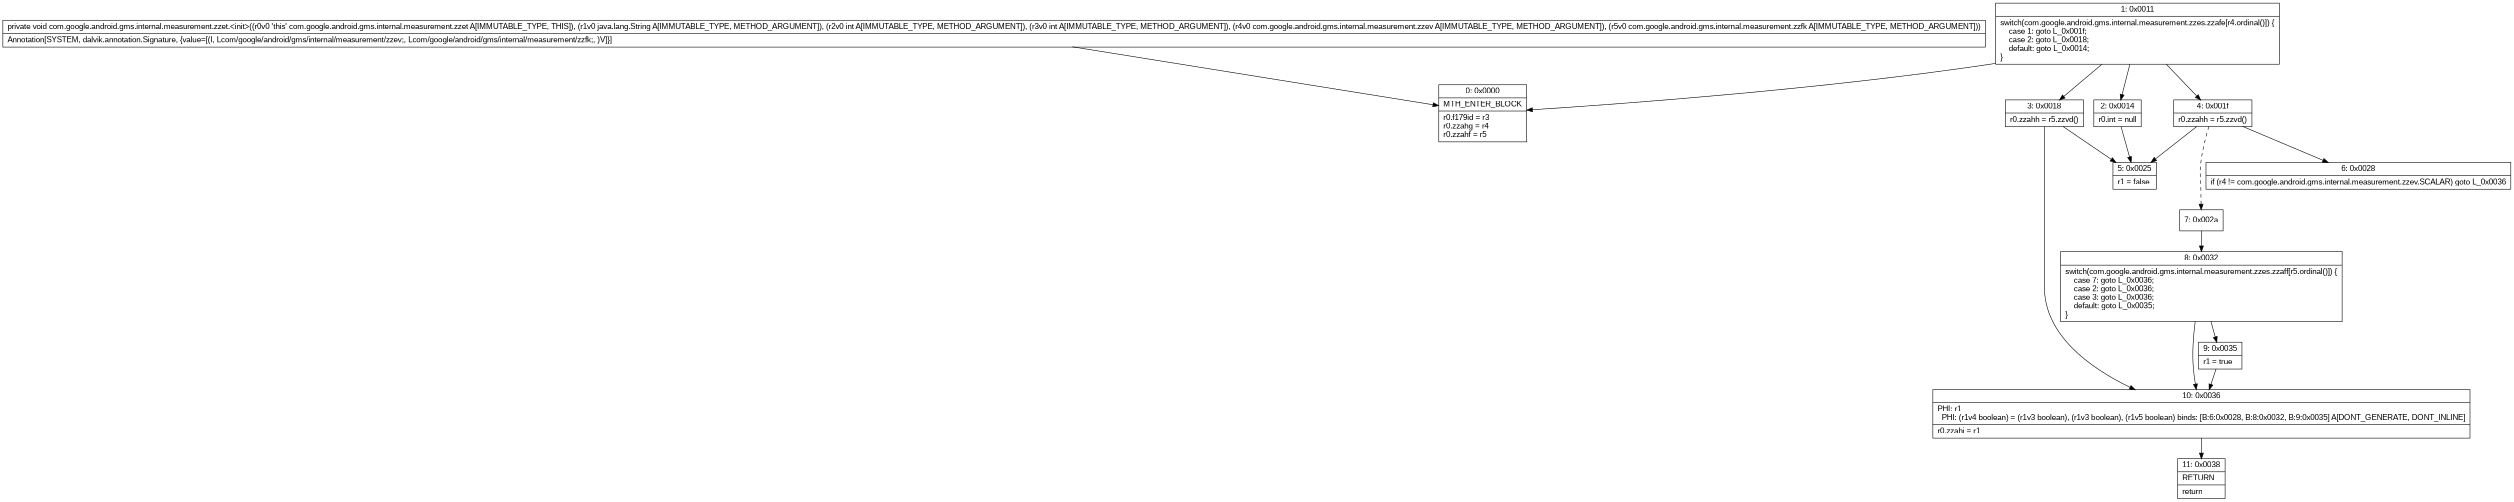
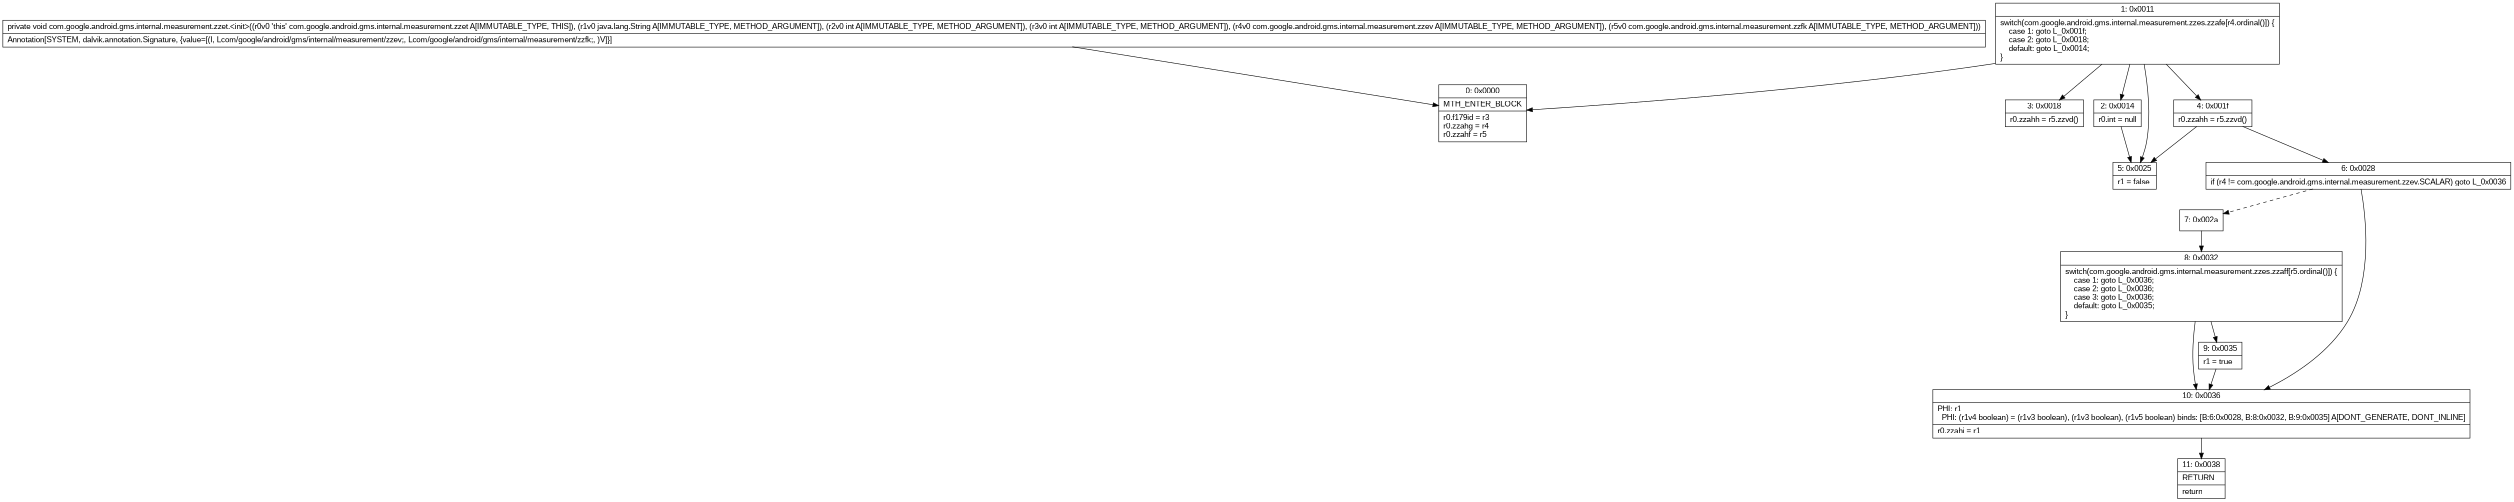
edge "3: 0x0018" -> "5: 0x0025": now "1: 0x0011" -> "5: 0x0025"
edge "4: 0x001f" -> "7: 0x002a": now "6: 0x0028" -> "7: 0x002a"
edge "3: 0x0018" -> "10: 0x0036": now "6: 0x0028" -> "10: 0x0036"
node "8: 0x0032": text "case 7: goto L_0x0036;" -> "case 1: goto L_0x0036;"
